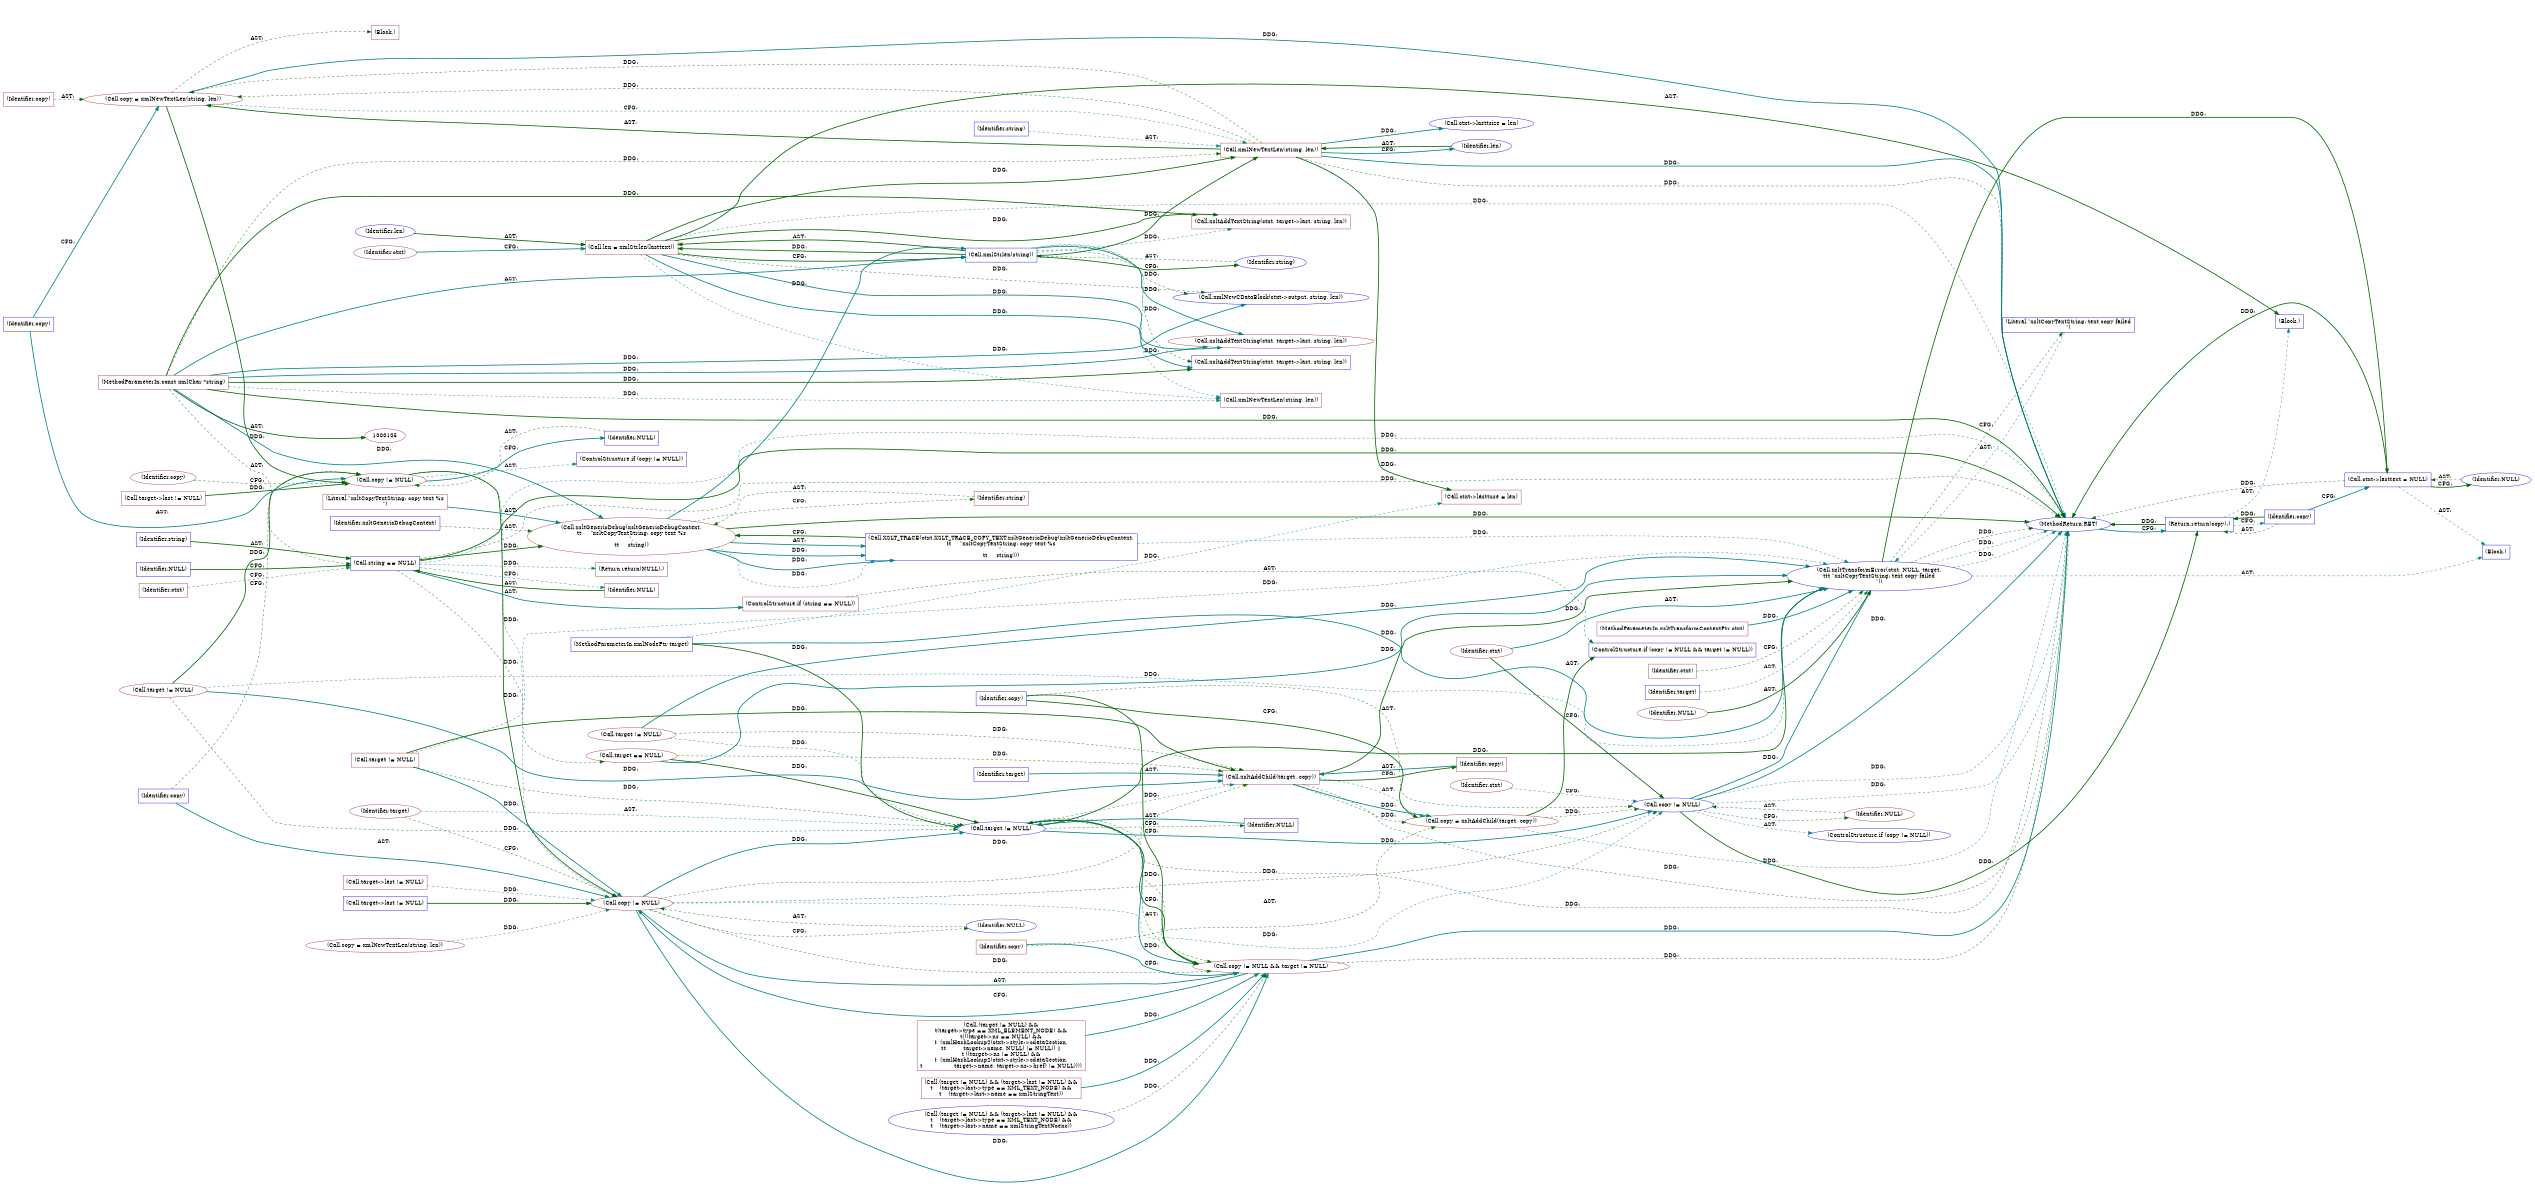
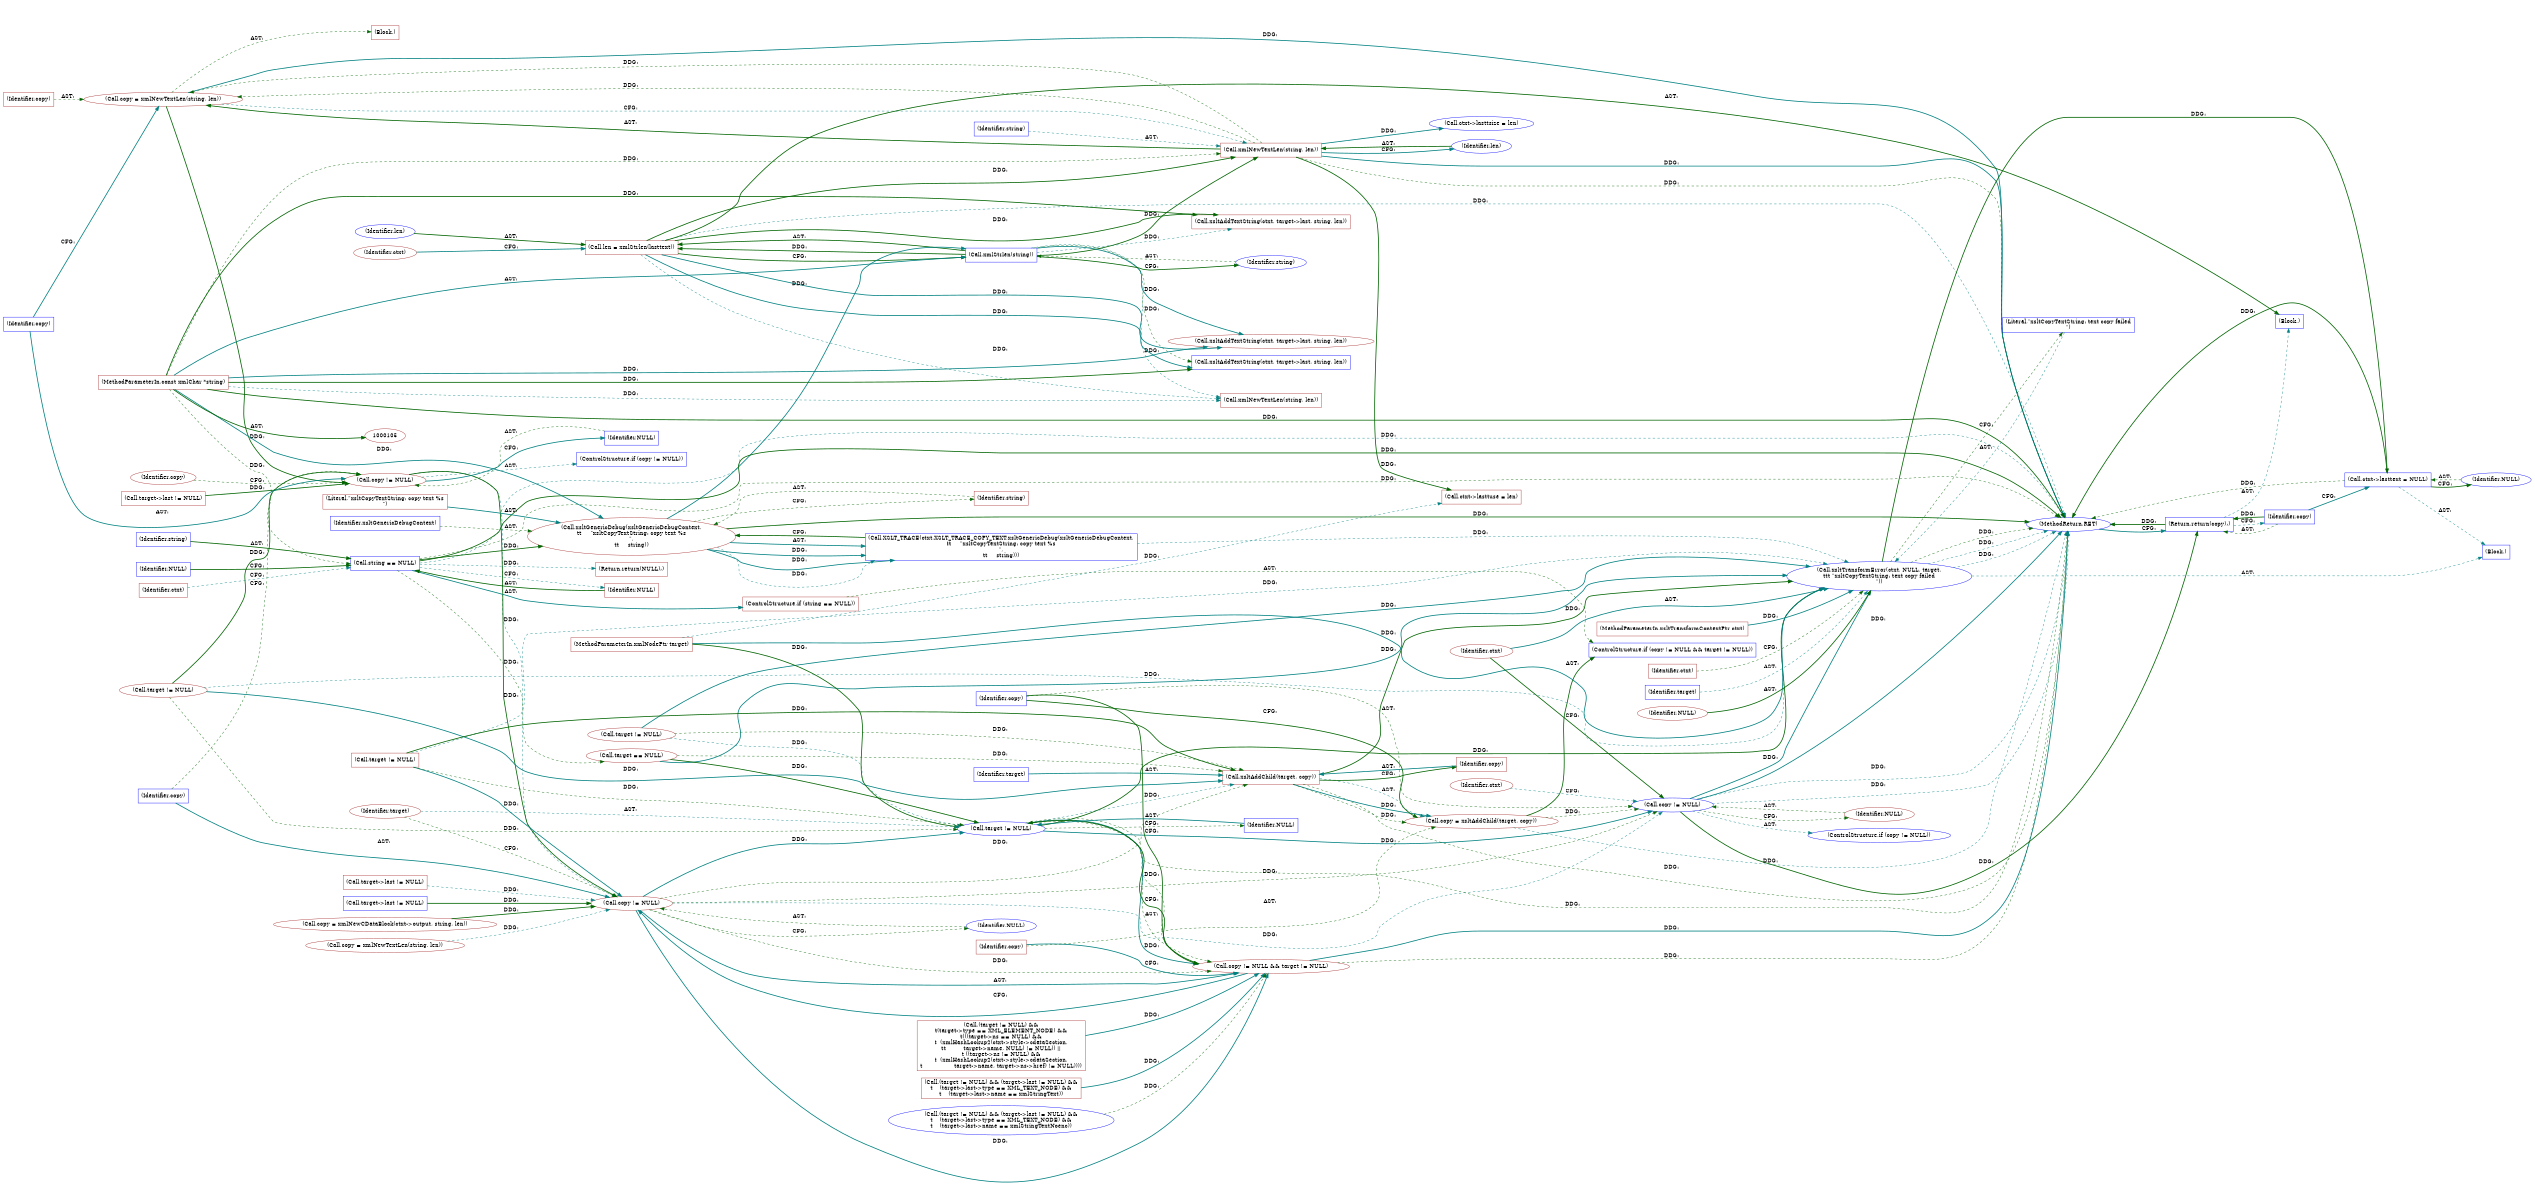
node "(Call,xmlNewCDataBlock(ctxt->output, string, len))": removed
edge "(MethodParameterIn,const xmlChar *string)" -> "(Call,string == NULL)": label "AST: " -> "DDG: "
node "(MethodParameterIn,xmlNodePtr target)": color blue -> brown
node "(Call,copy = xmlNewCDataBlock(ctxt->output, string, len))": added
